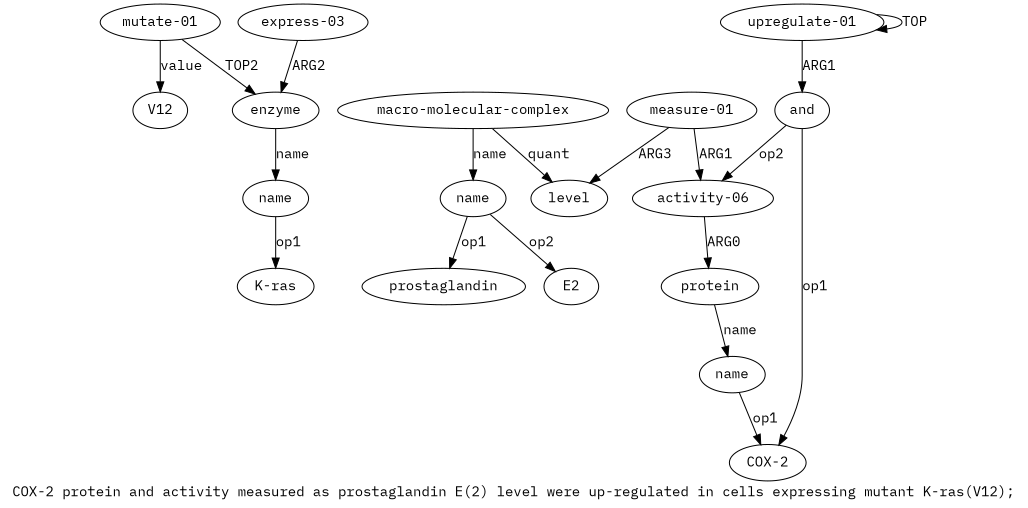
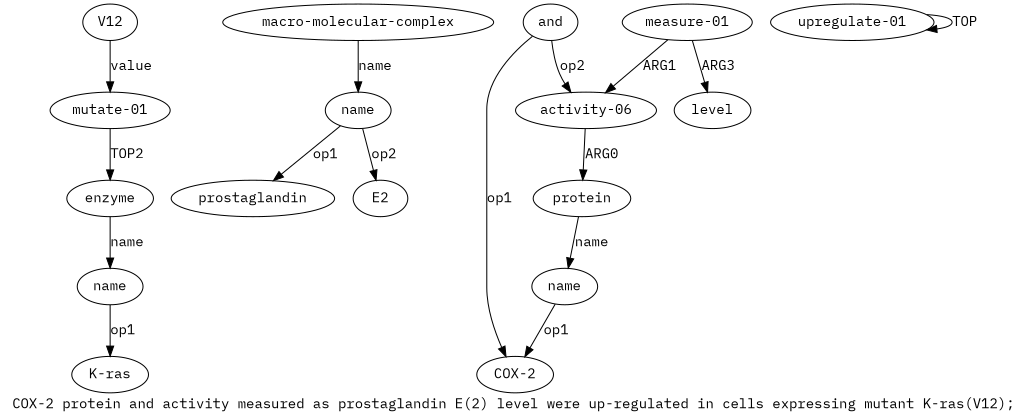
node "express-03": removed
edge "mutate-01" -> "V12": reversed
edge "upregulate-01" -> "and": removed, label "ARG1"
edge "macro-molecular-complex" -> "level": removed, label "quant"
